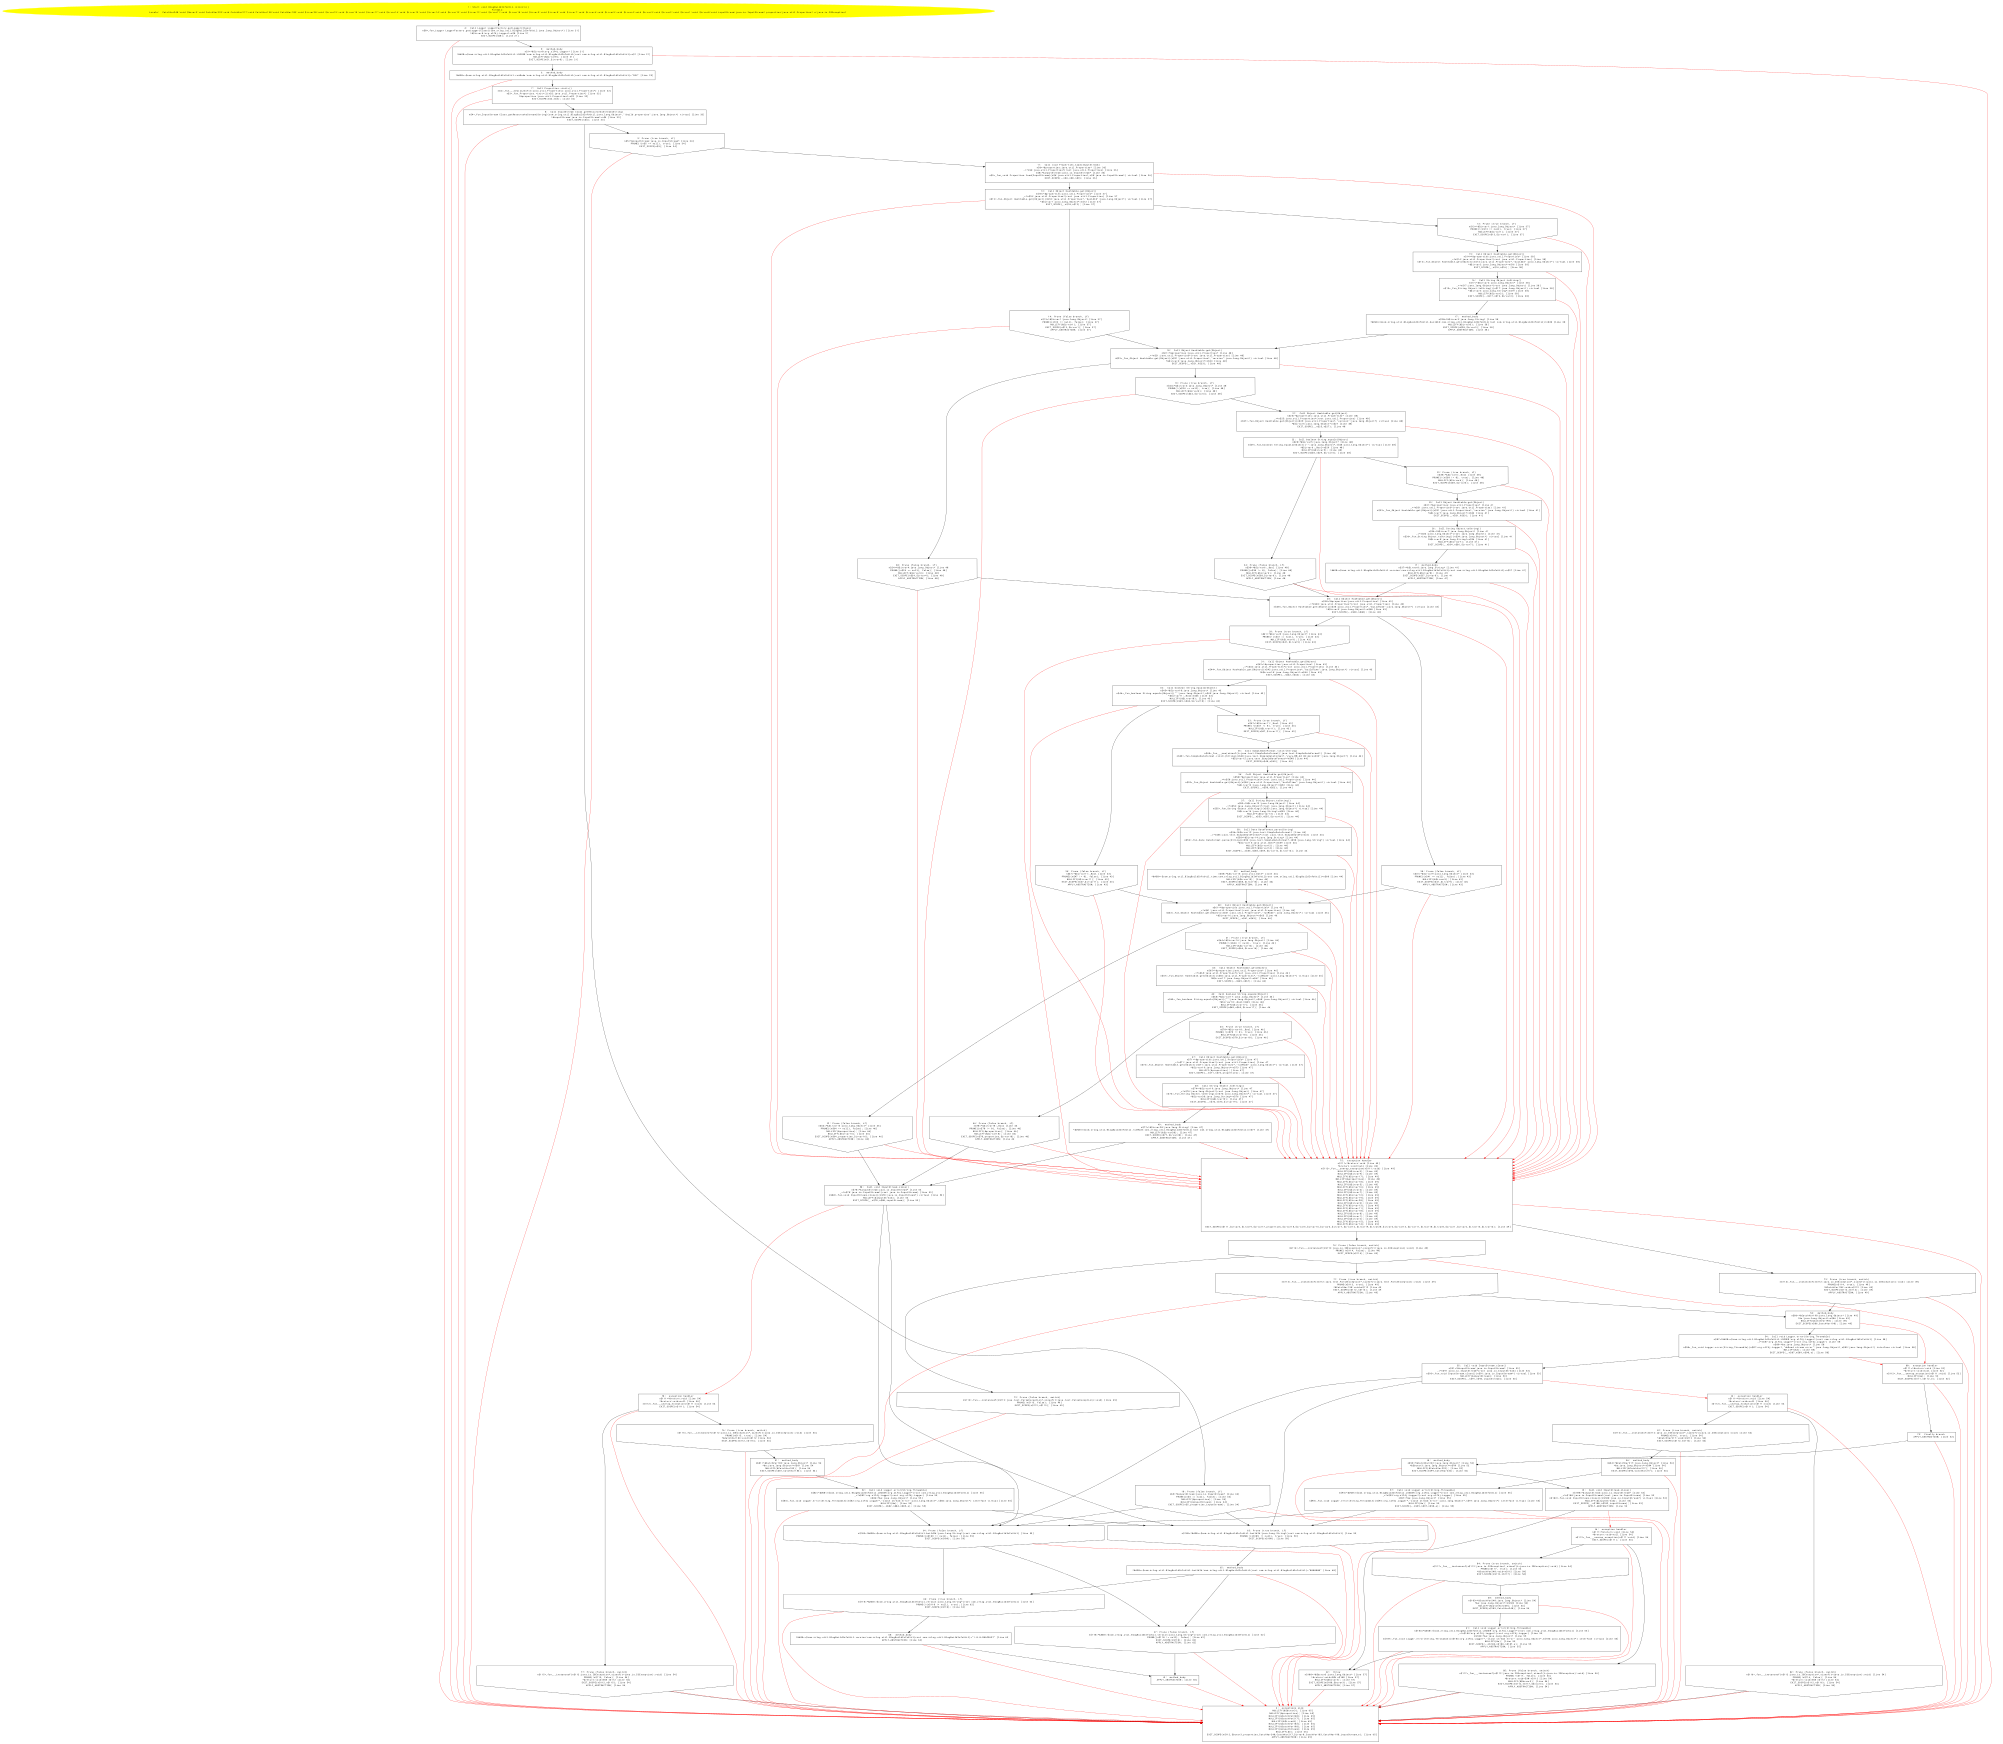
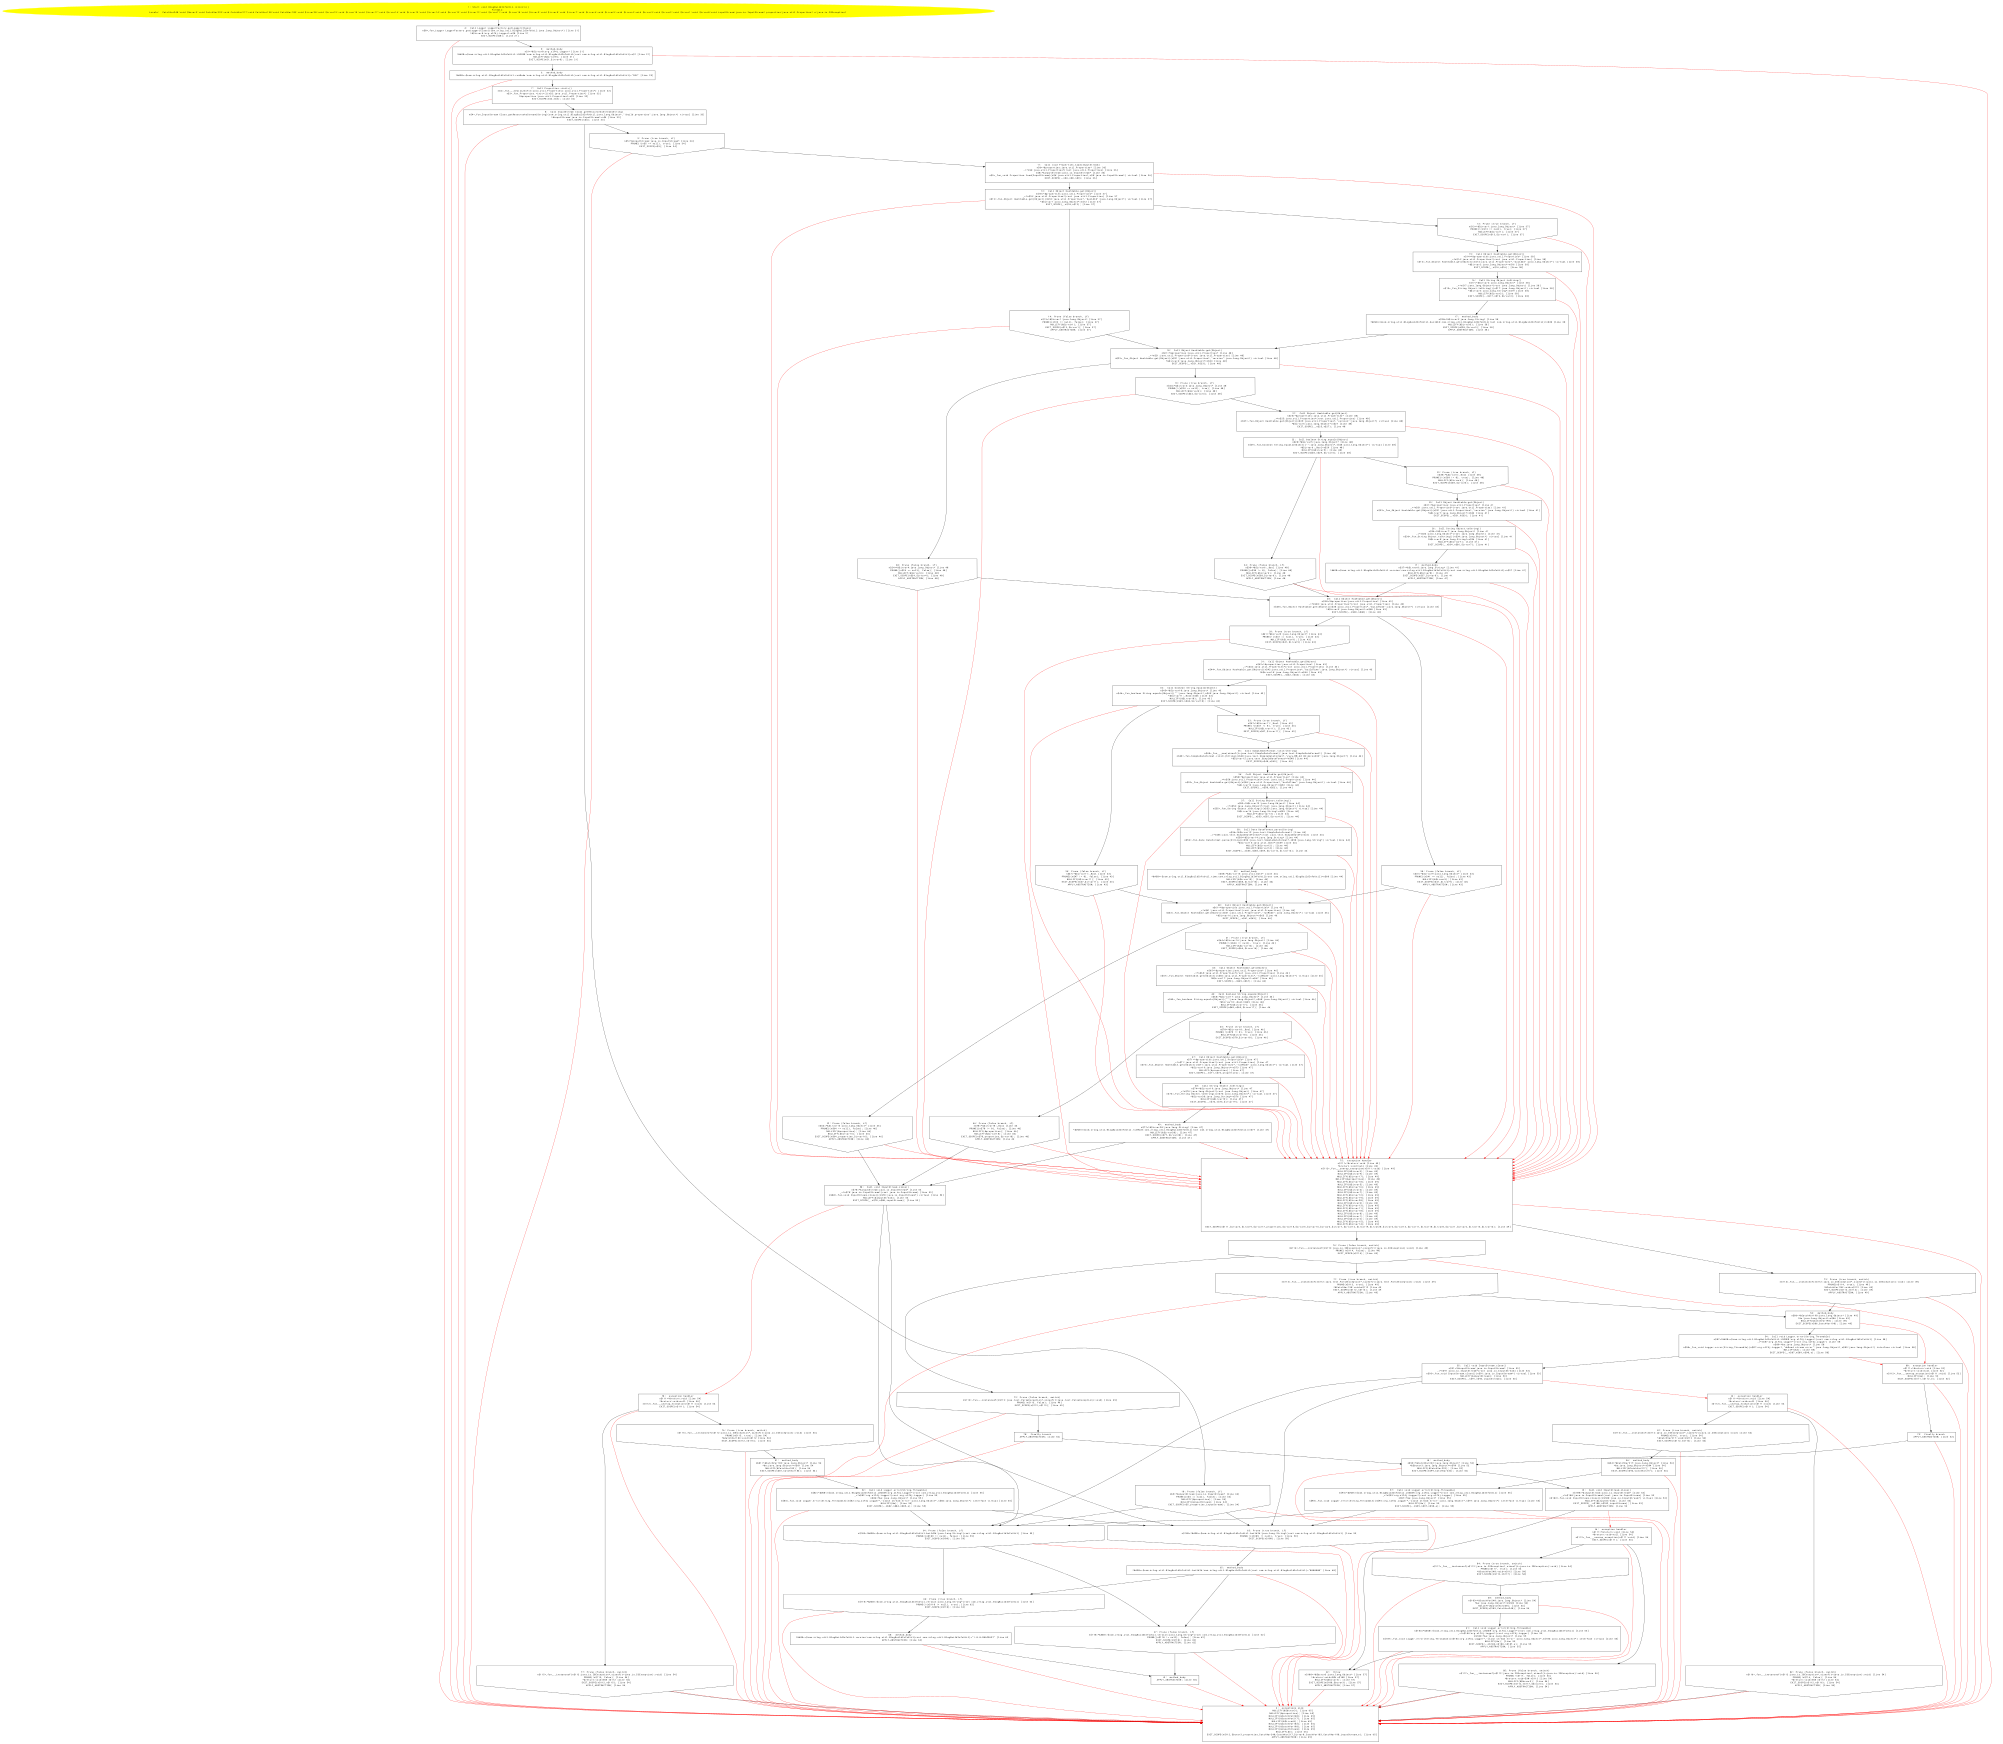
node "70:  Finally branch APPLY_ABSTRACTION; [line 52]": added
